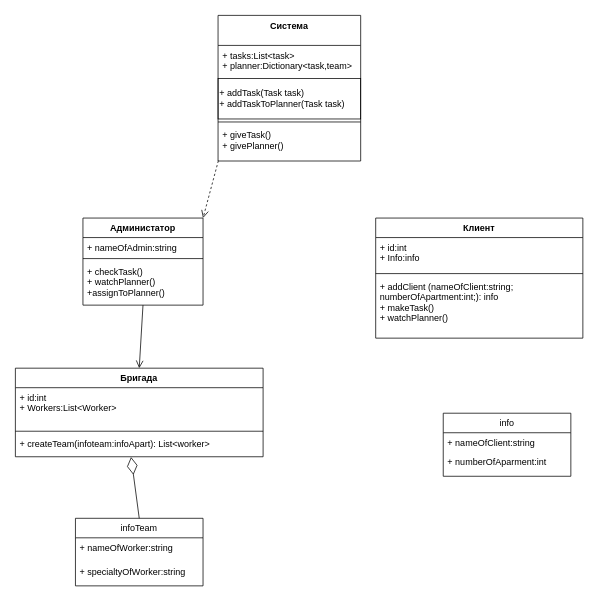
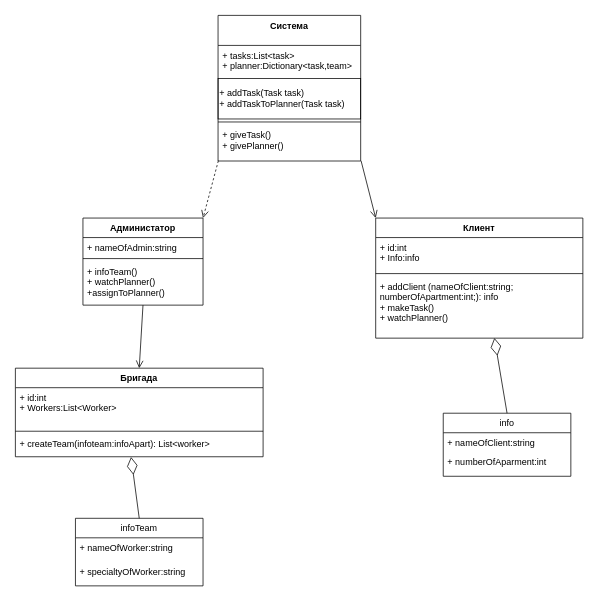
edge "+ giveTask() + givePlanner()" -> "Клиент": added
node "+ checkTask() + watchPlanner() +assignToPlanner()": label "+ checkTask() + watchPlanner() +assignToPlanner()" -> "+ infoTeam() + watchPlanner() +assignToPlanner()"
edge "info" -> "+ addClient (nameOfClient:string; numberOfApartment:int;): info + makeTask() + watchPlanner()": added
